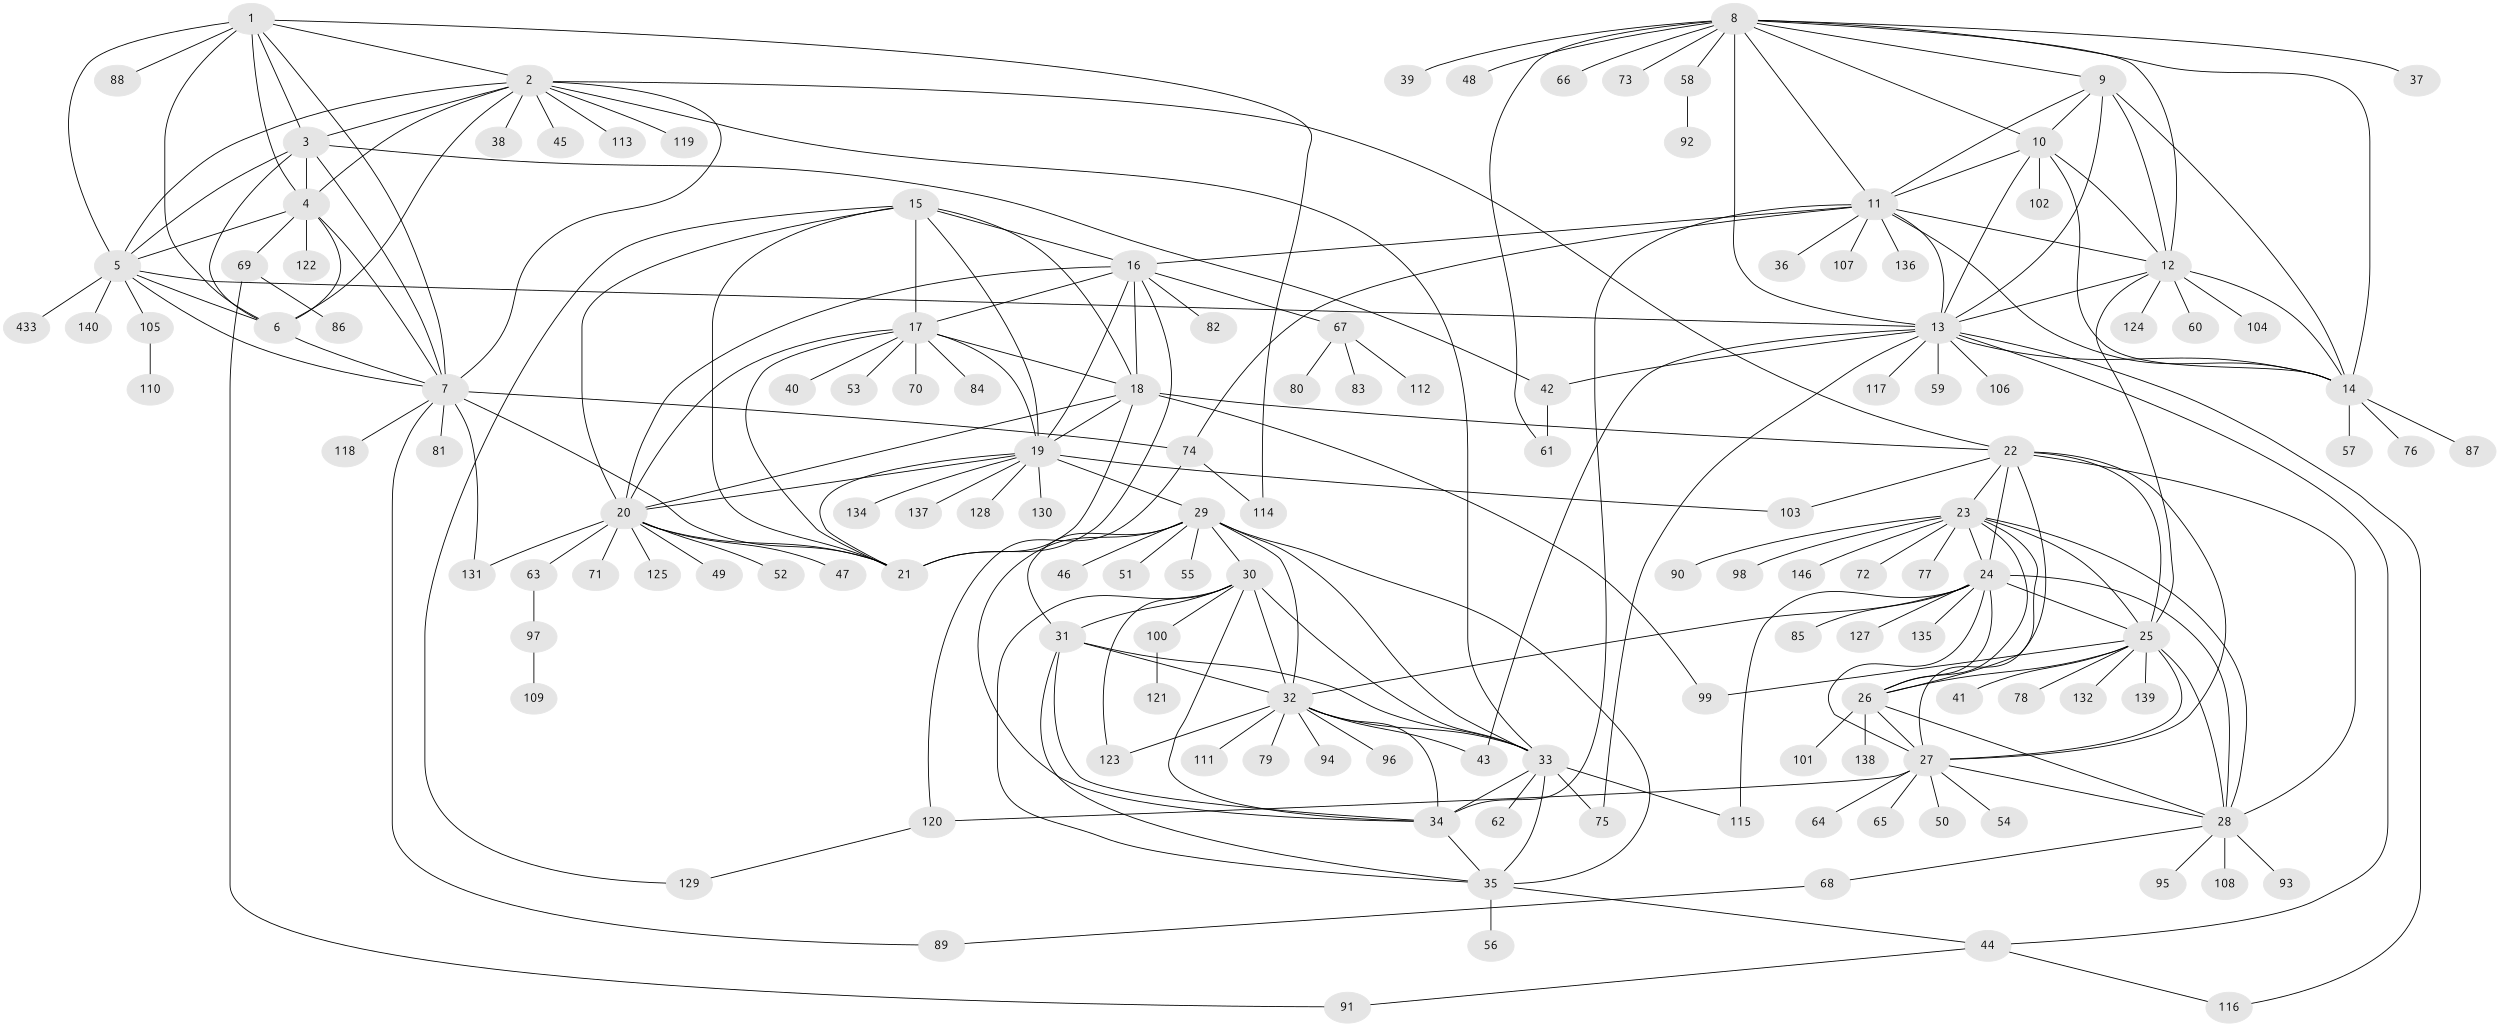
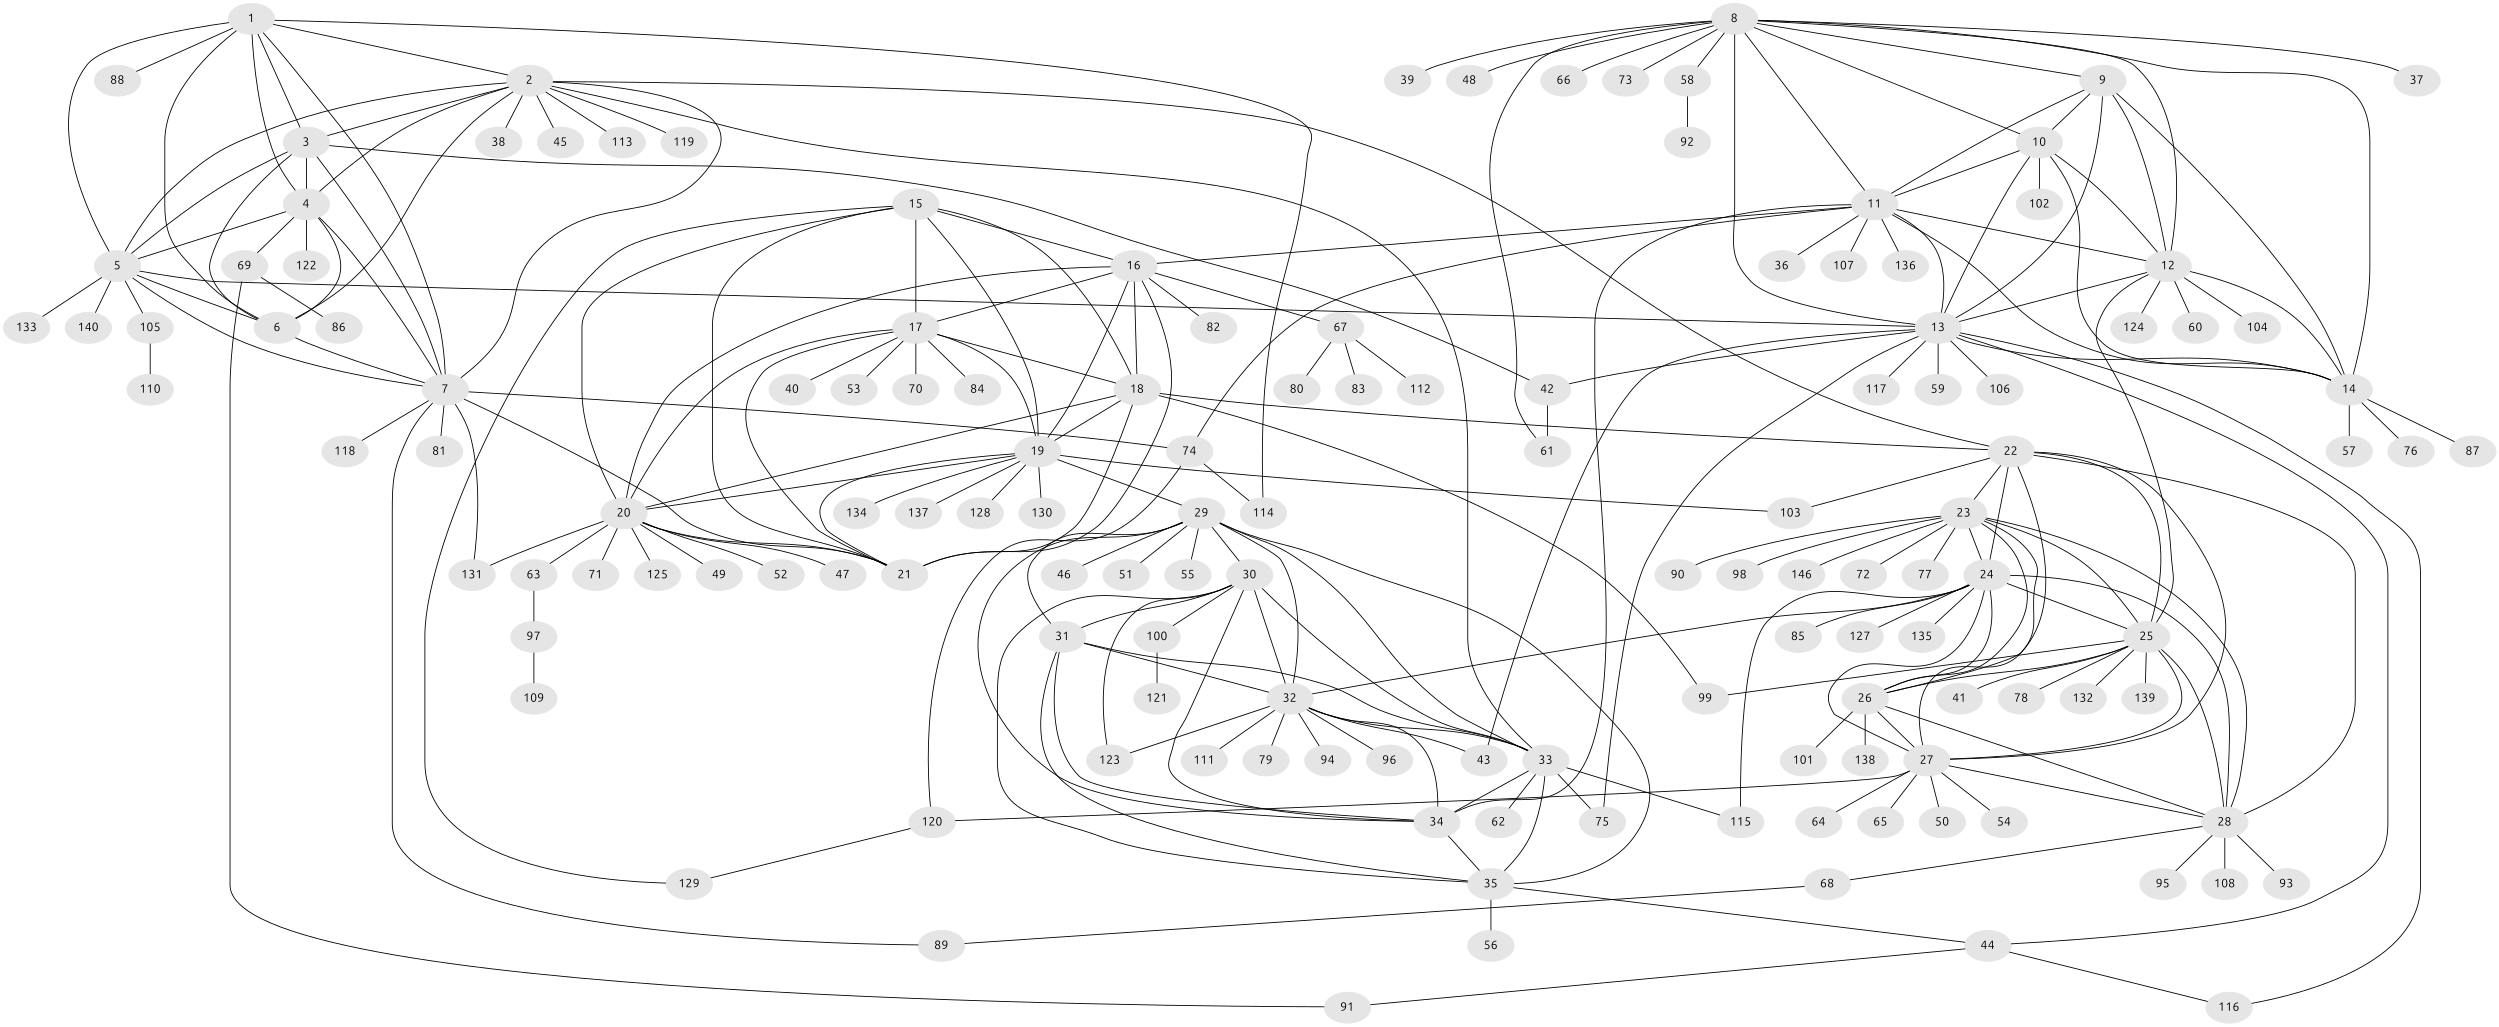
node "433": label "433" -> "133"
